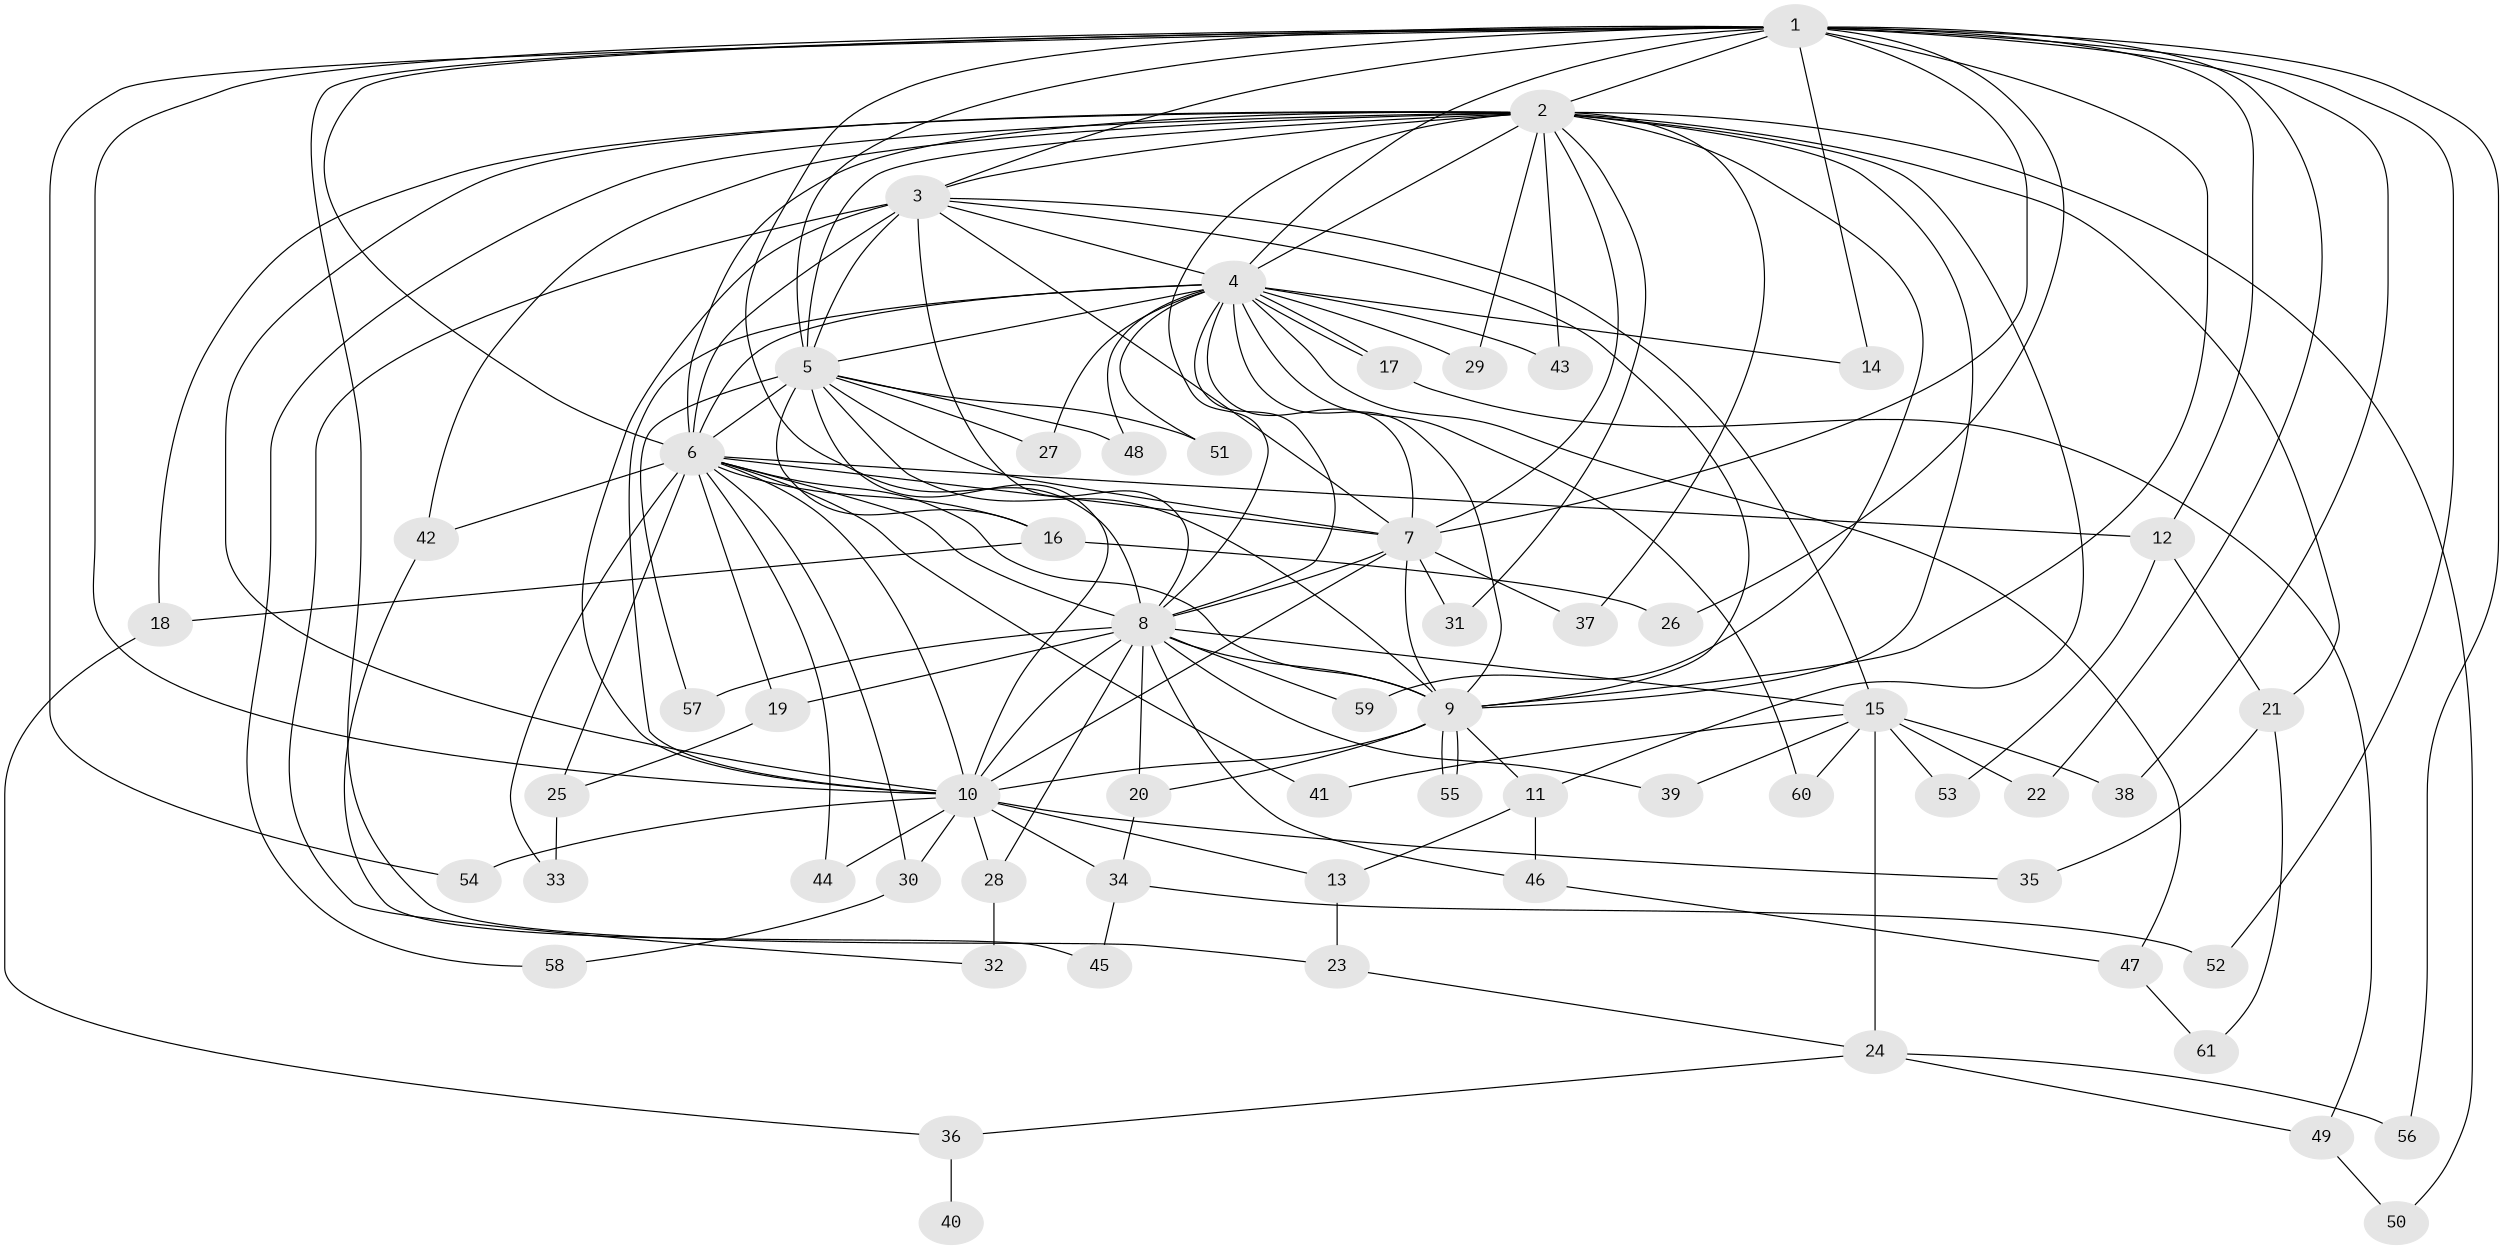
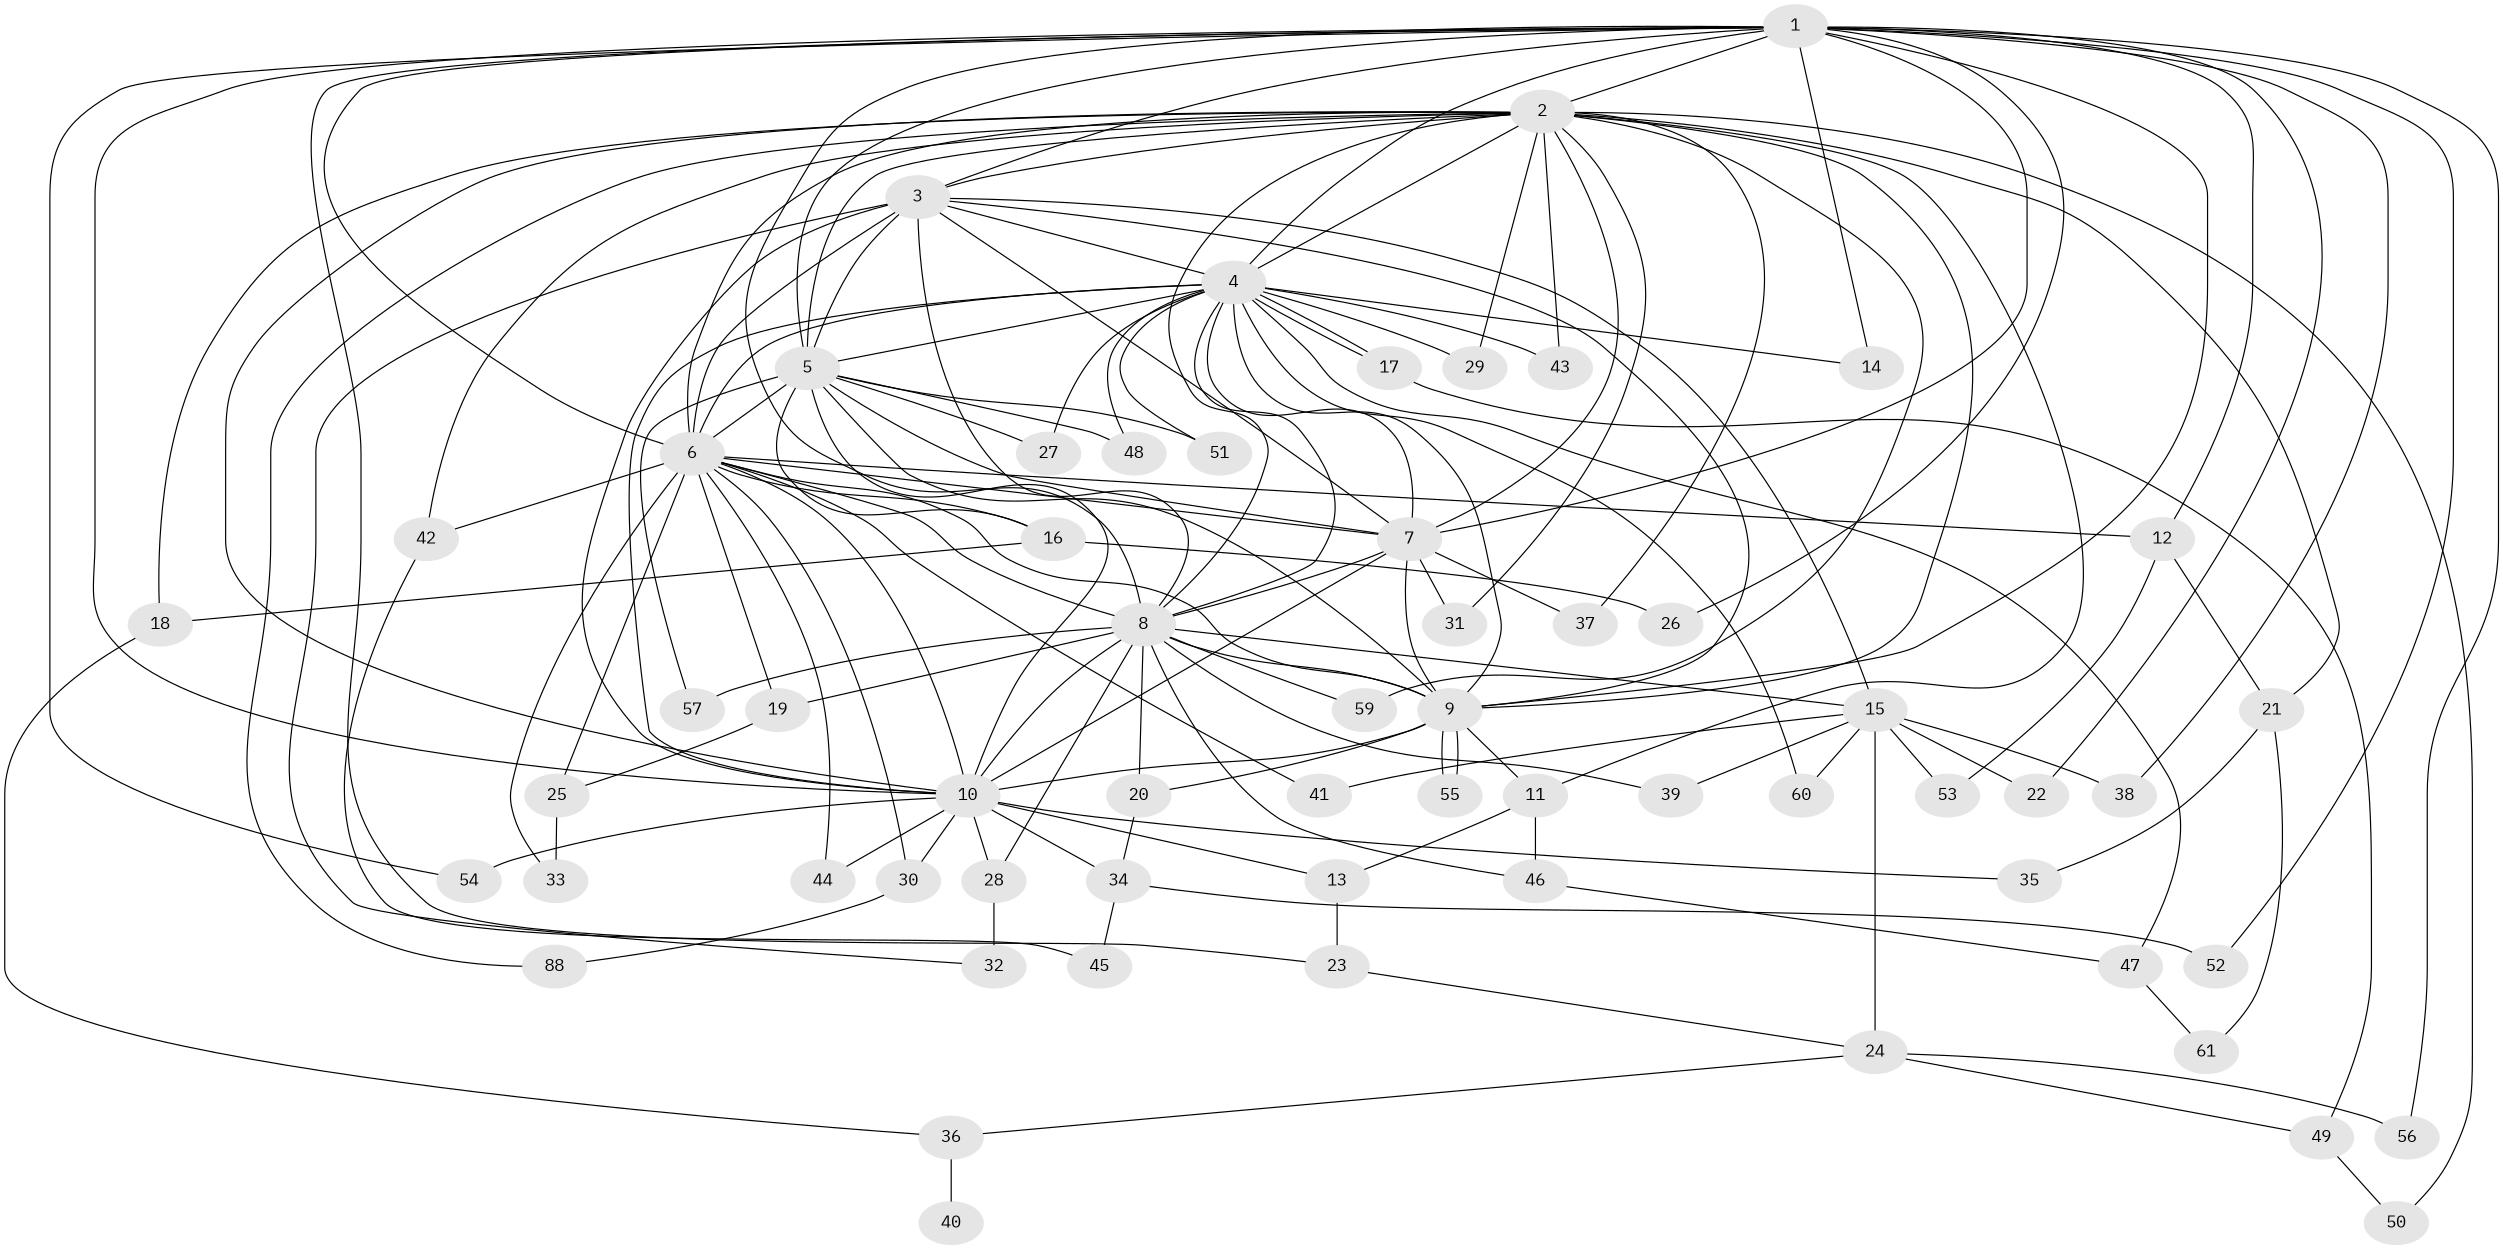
node "58": label "58" -> "88"
